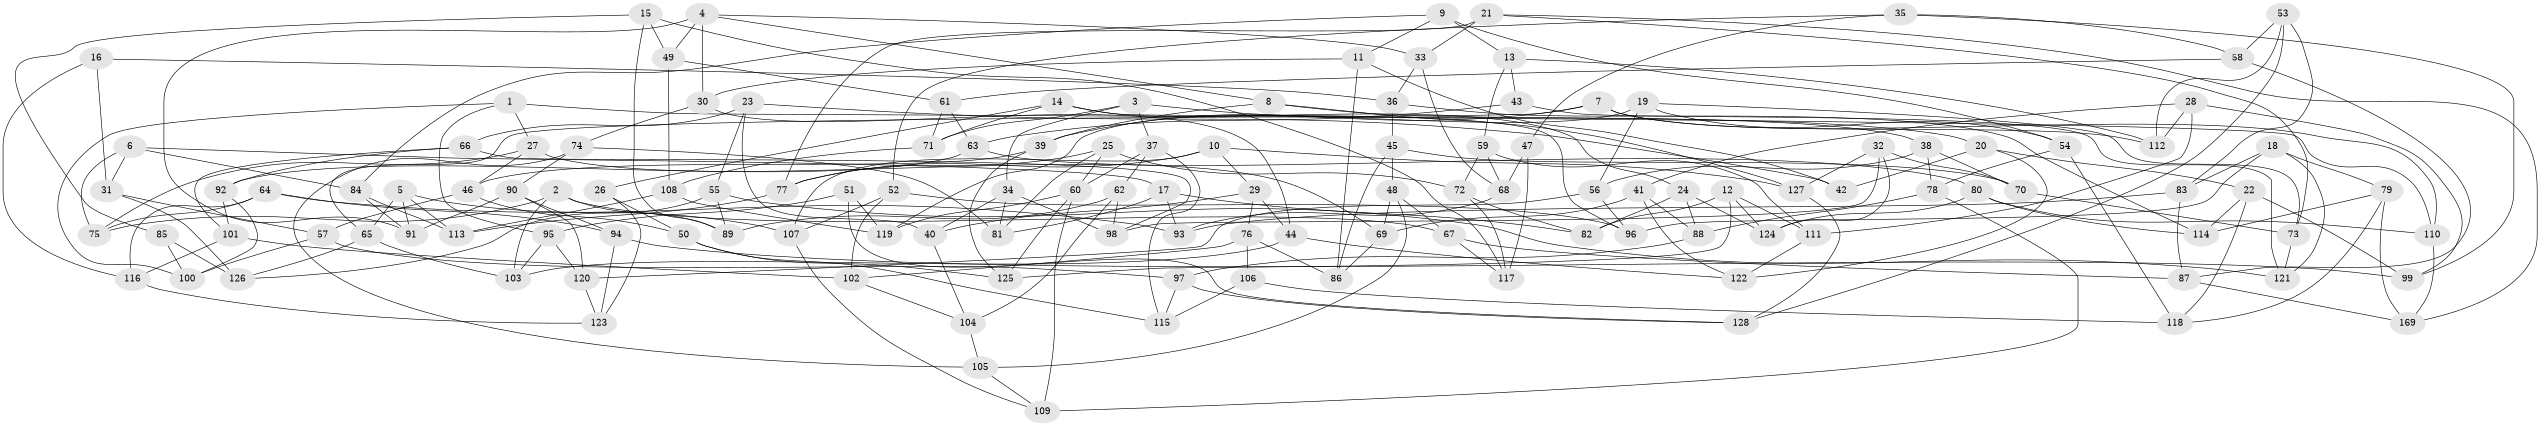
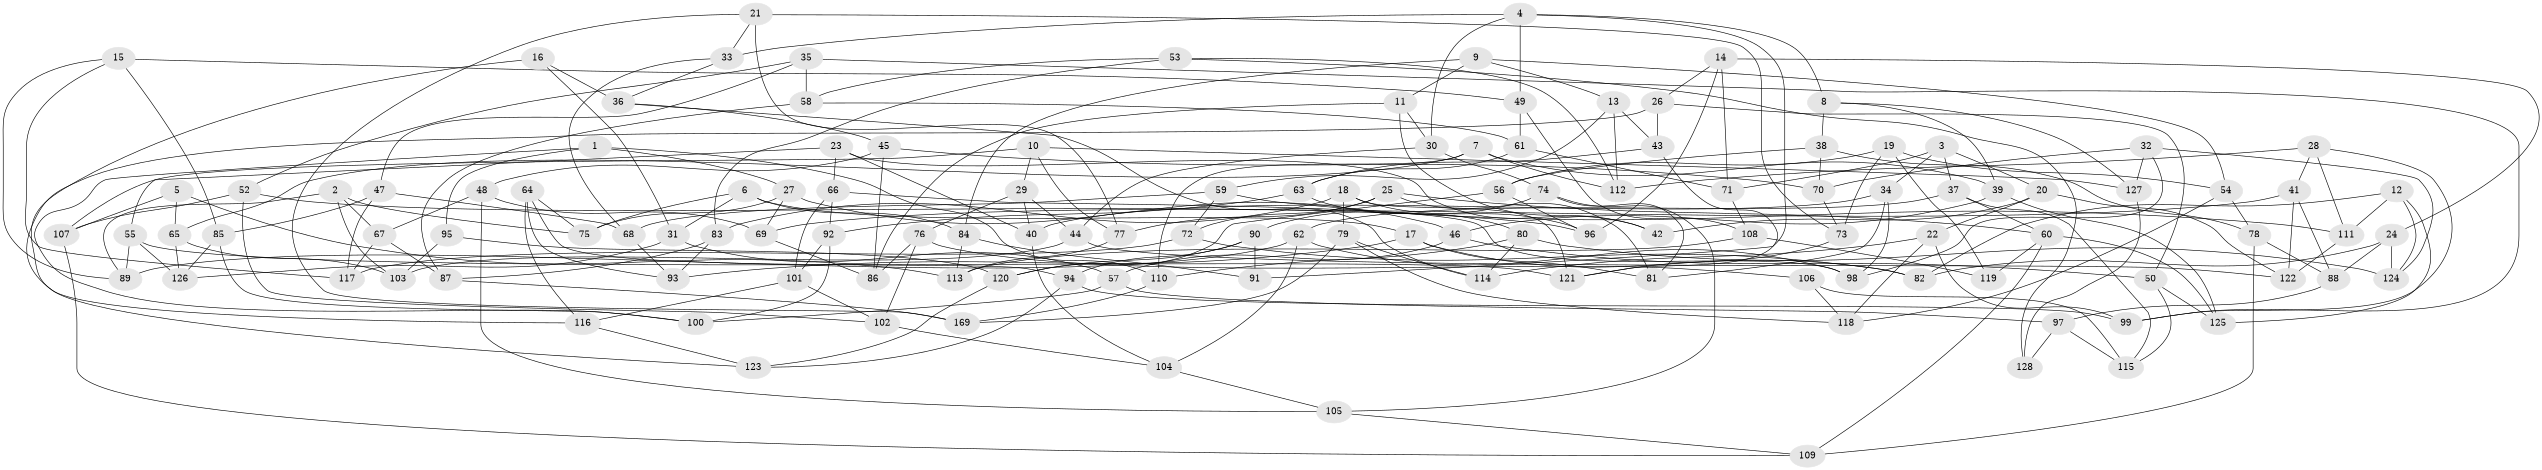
edge "26" -- "43": added
node "51": removed
edge "5" -- "91": removed
edge "47" -- "85": added
